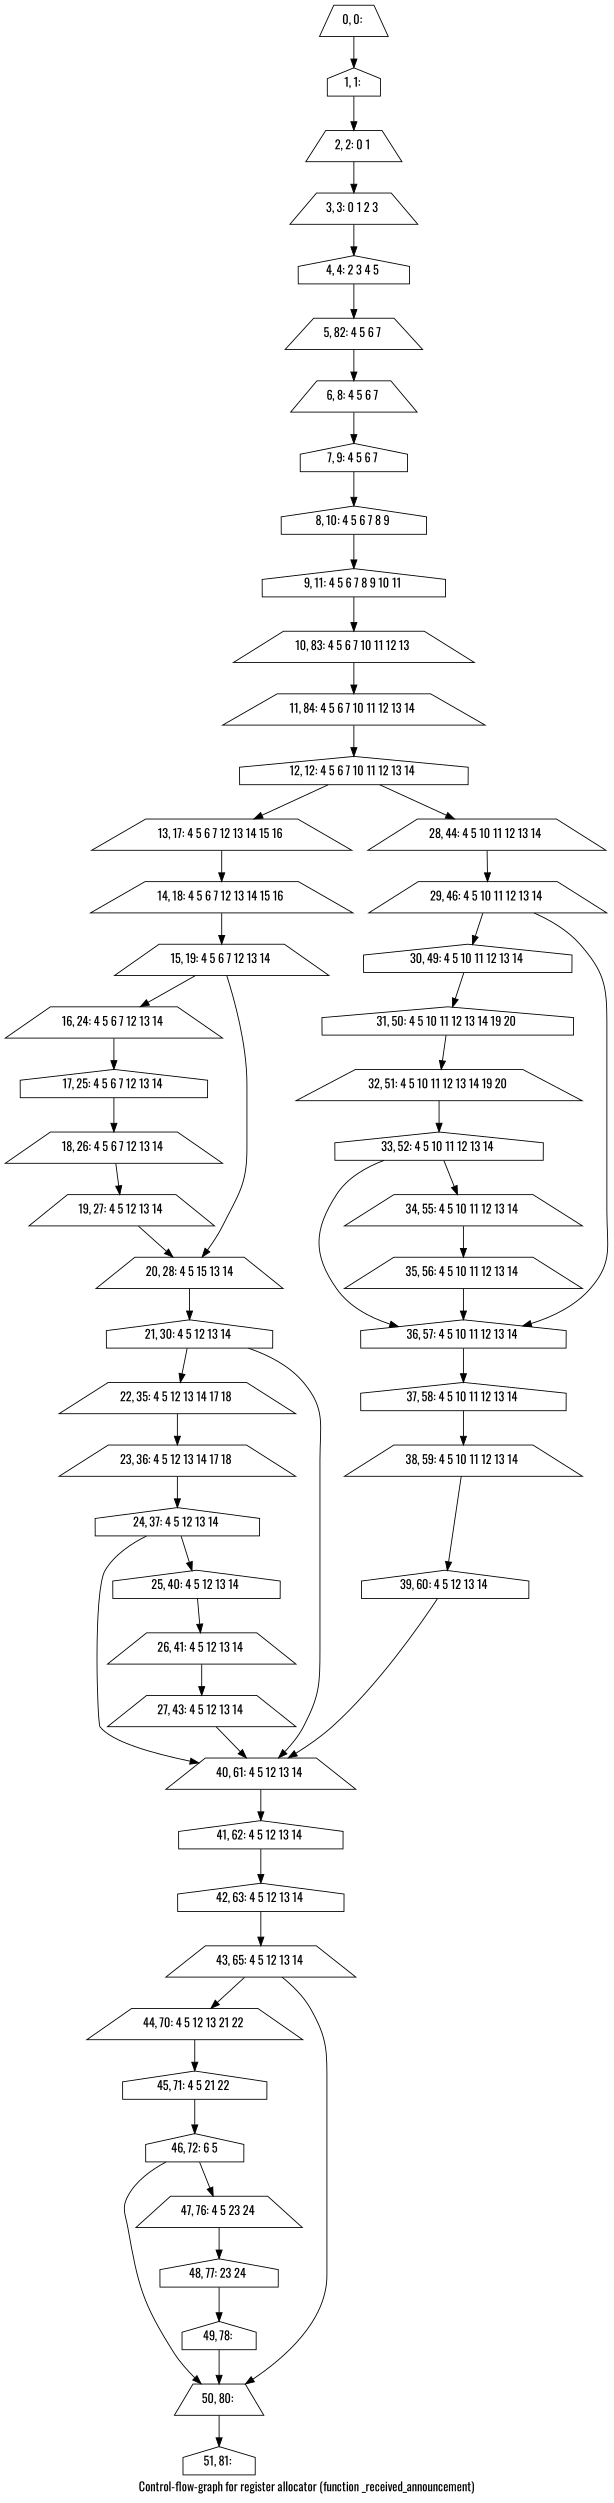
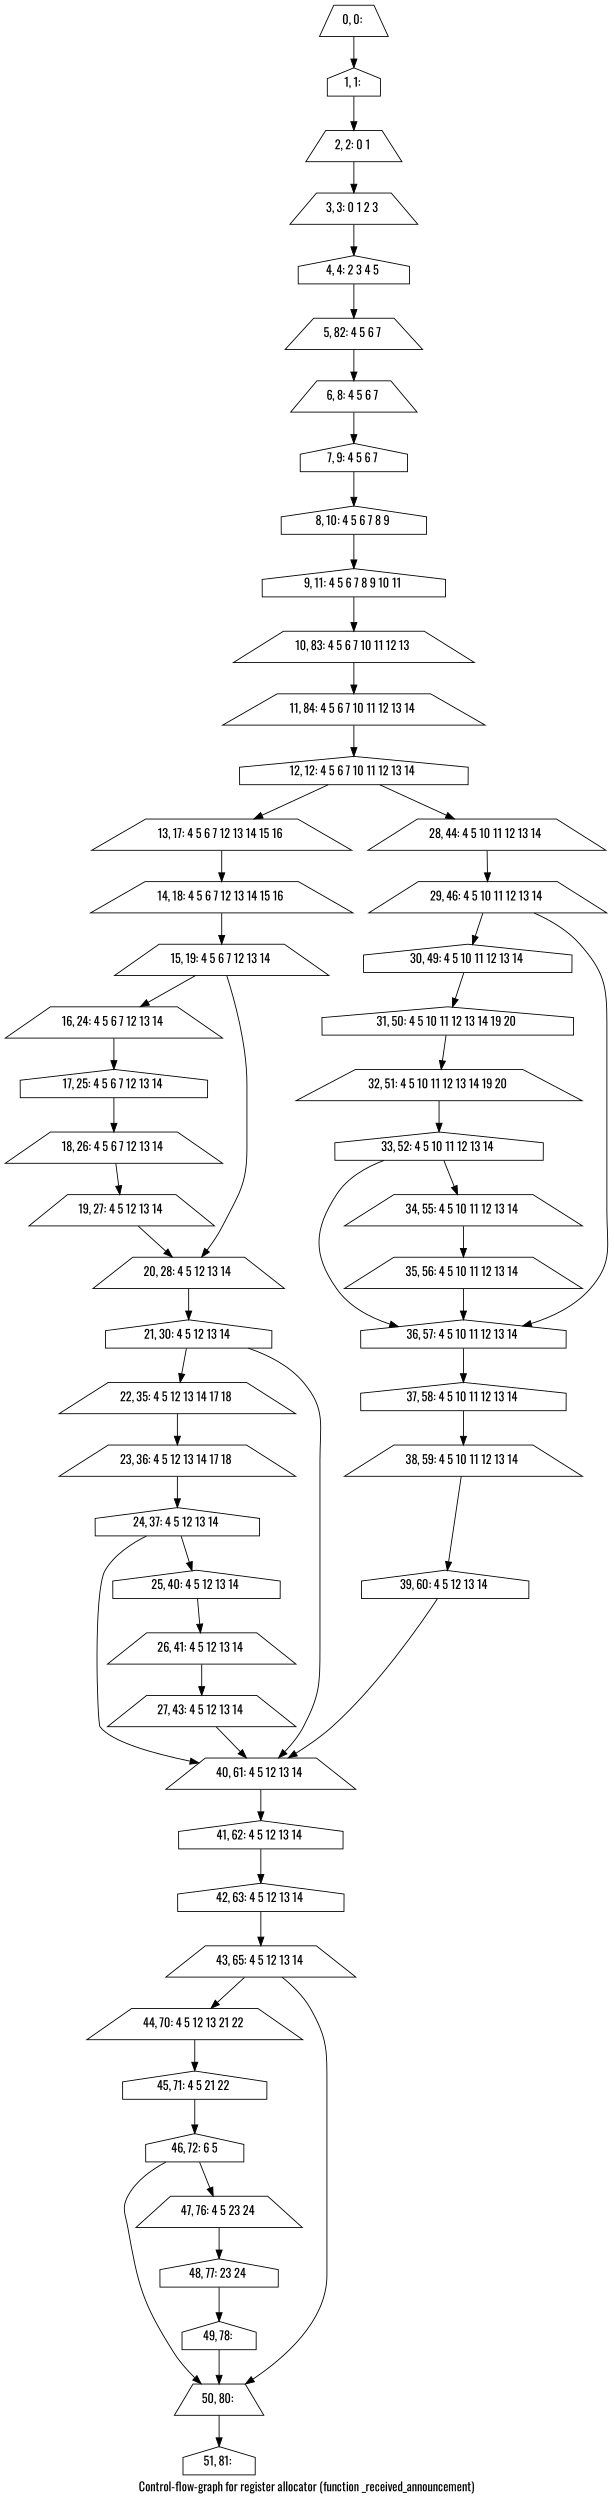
node "20, 28: 4 5 15 13 14": label "20, 28: 4 5 15 13 14" -> "20, 28: 4 5 12 13 14"
